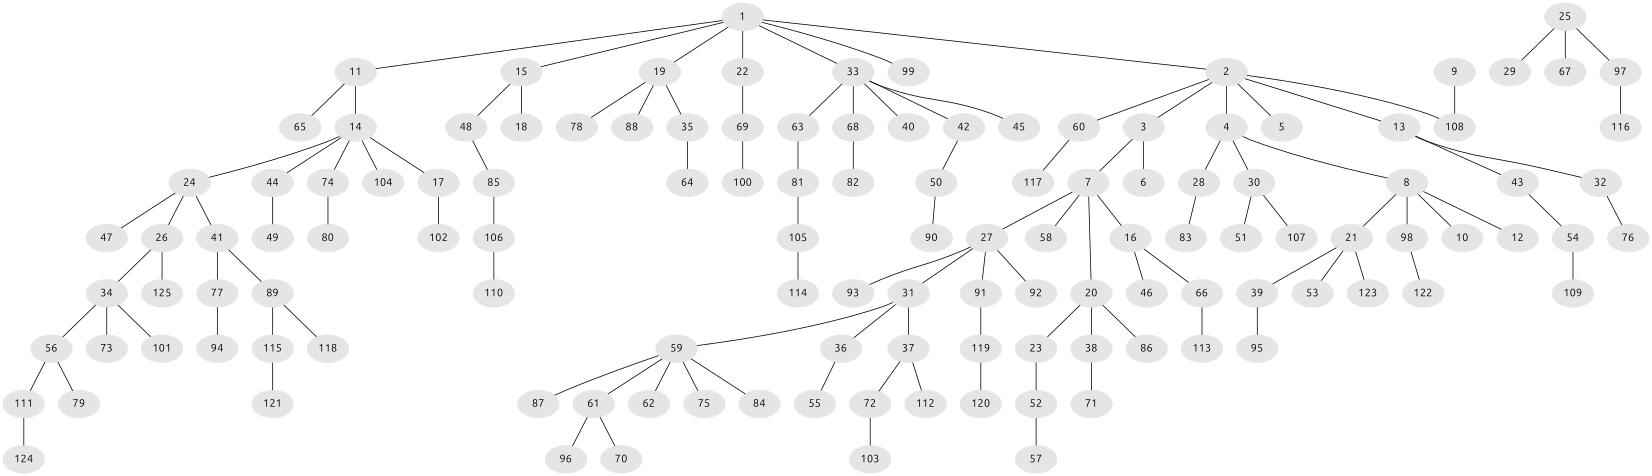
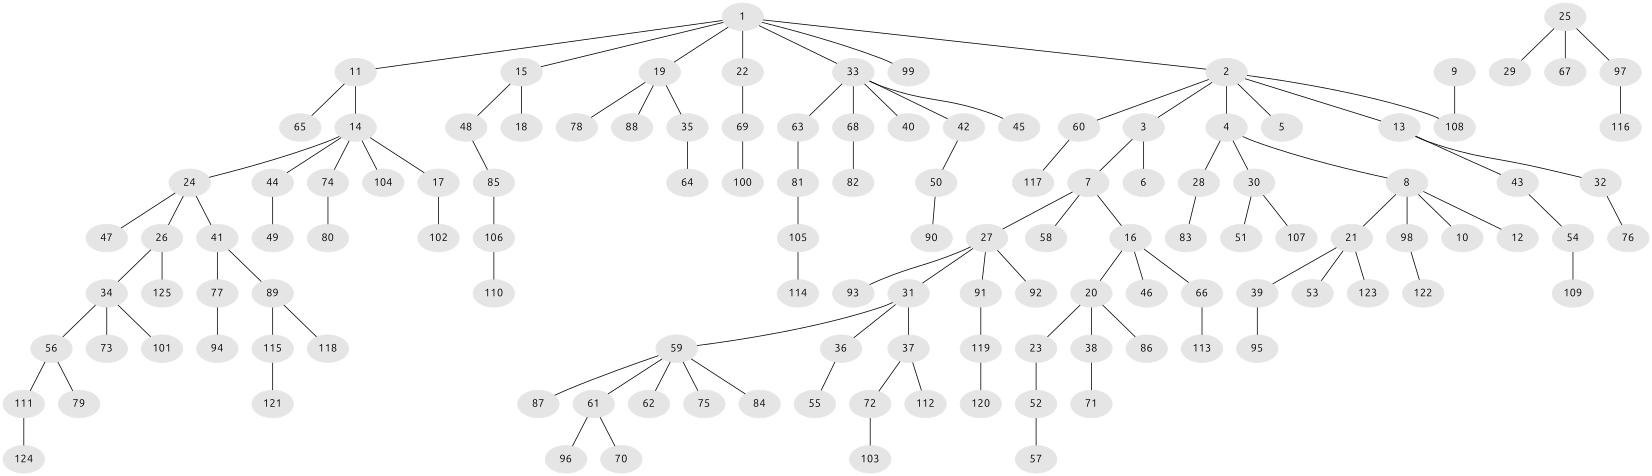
edge "7" -- "20": now "16" -- "20"
